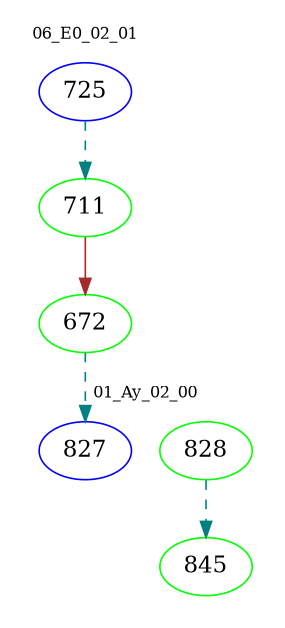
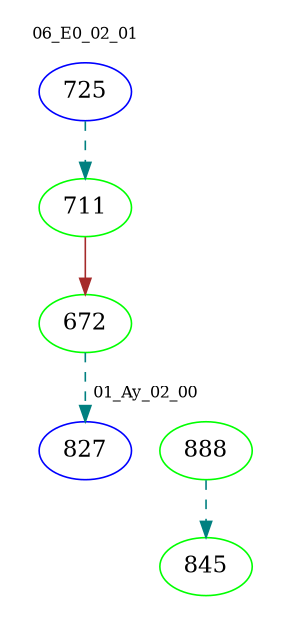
node "828": label "828" -> "888"
